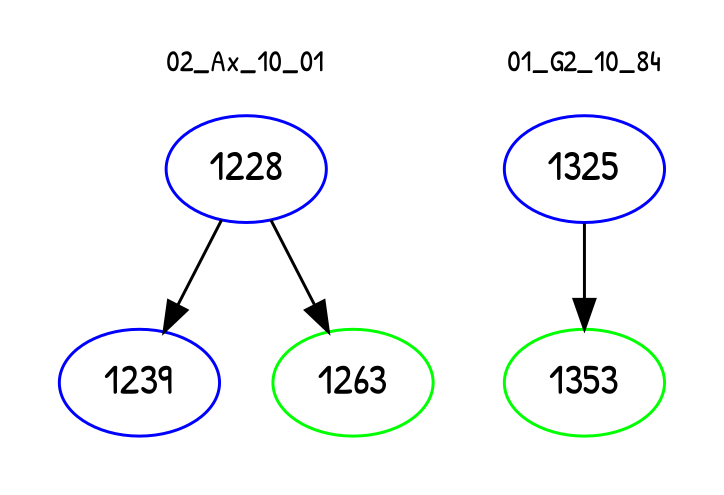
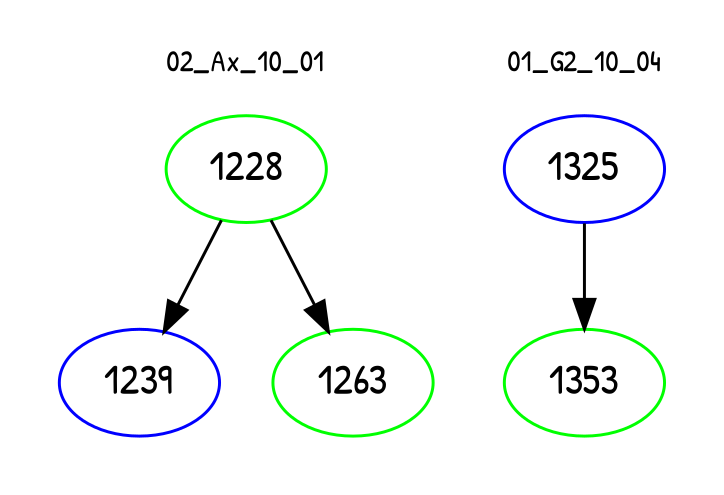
cluster "01_G2_10_84": label "01_G2_10_84" -> "01_G2_10_04"
node "1228": color blue -> green
